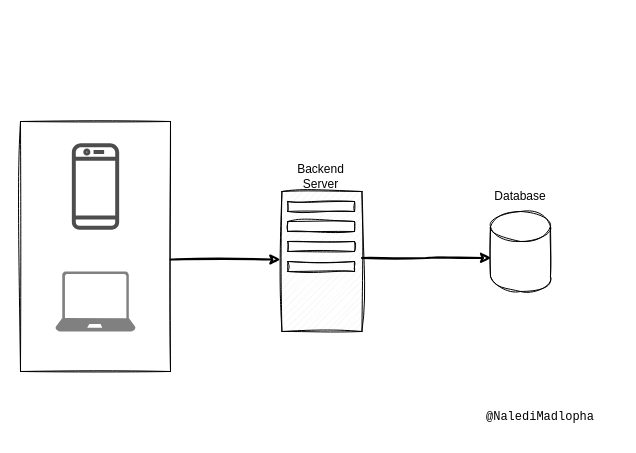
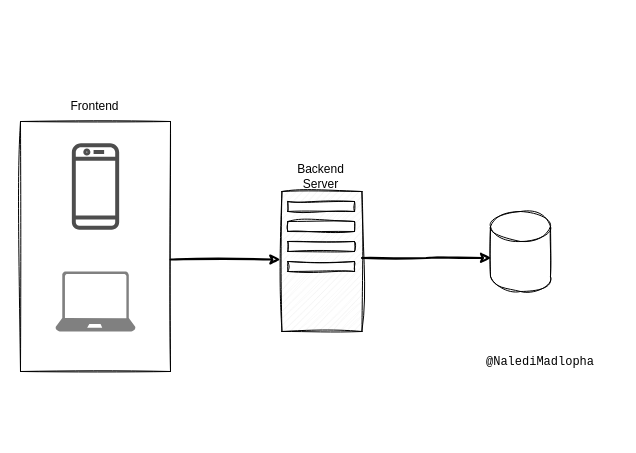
node "Frontend": added
node "Database": removed
node "@NalediMadlopha": moved (541, 417) -> (541, 362)
